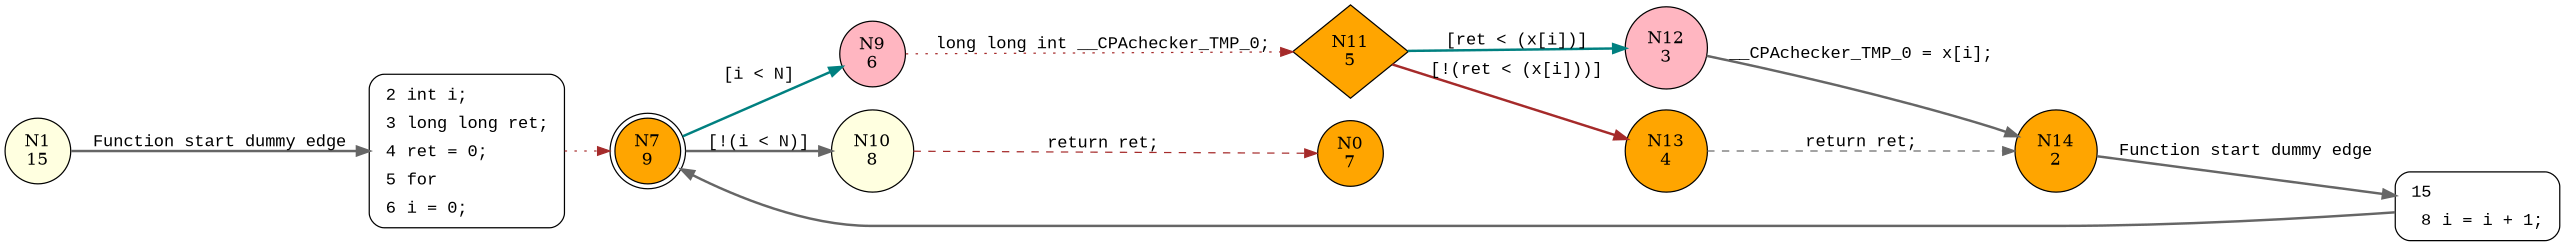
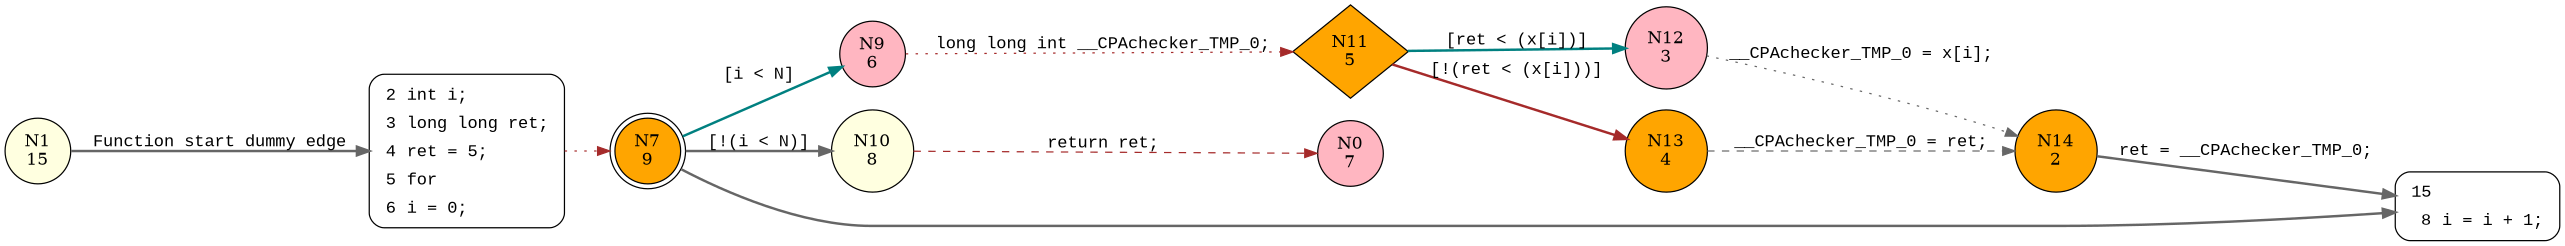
edge "N12 3" -> "N14 2": style bold -> dotted
edge "N13 4" -> "N14 2": label "return ret;" -> "__CPAchecker_TMP_0 = ret;"
edge "N14 2" -> "15": label "Function start dummy edge" -> "ret = __CPAchecker_TMP_0;"
node "2": text "ret = 0;" -> "ret = 5;"
node "N0 7": fillcolor orange -> lightpink
edge "15" -> "N7 9": reversed
